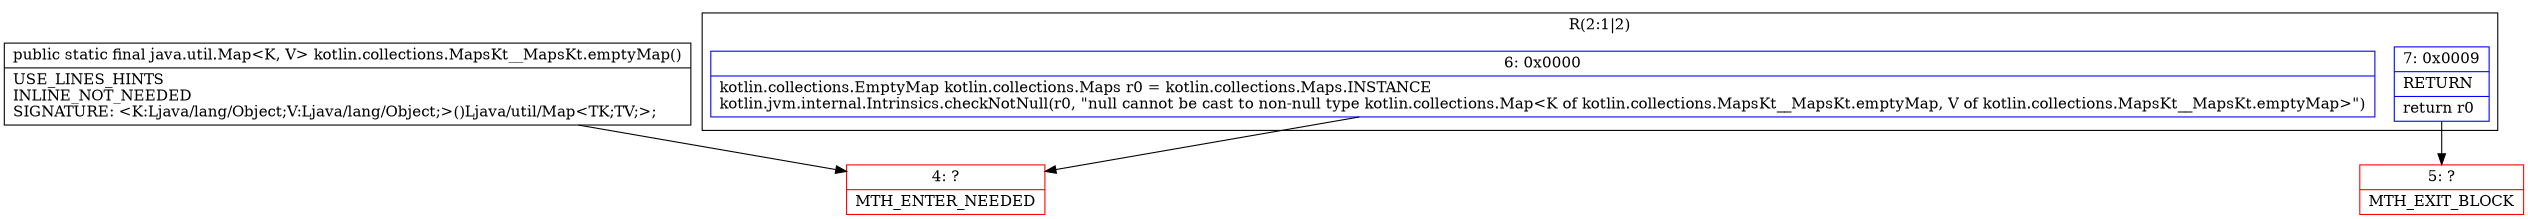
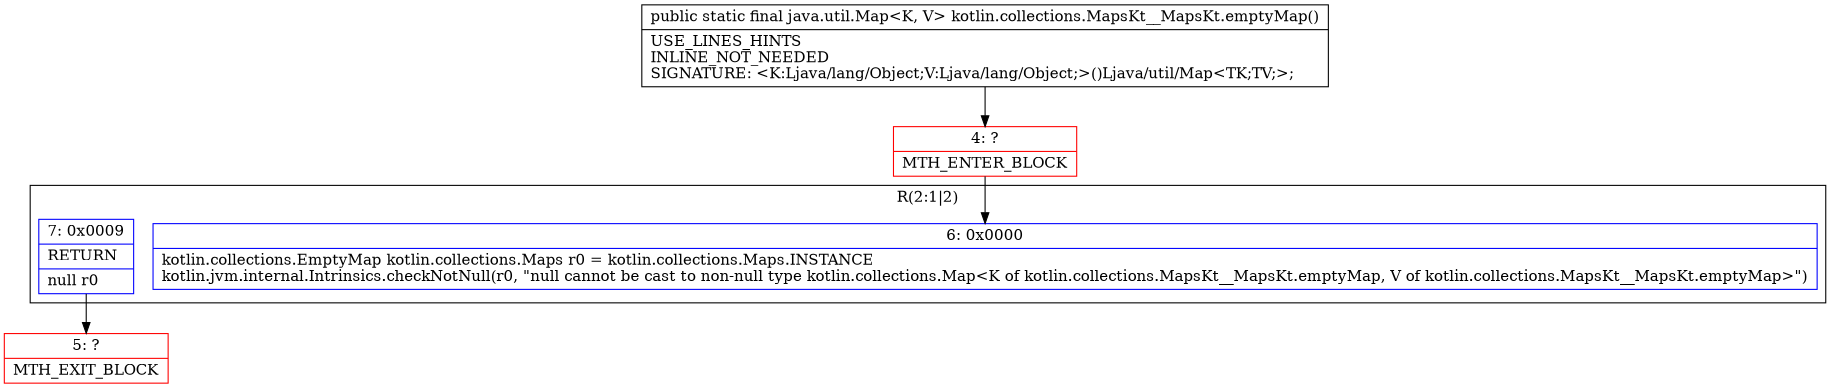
node "7: 0x0009": text "return r0" -> "null r0"
edge "6: 0x0000" -> "4: ?": reversed
node "4: ?": text "MTH_ENTER_NEEDED" -> "MTH_ENTER_BLOCK"
